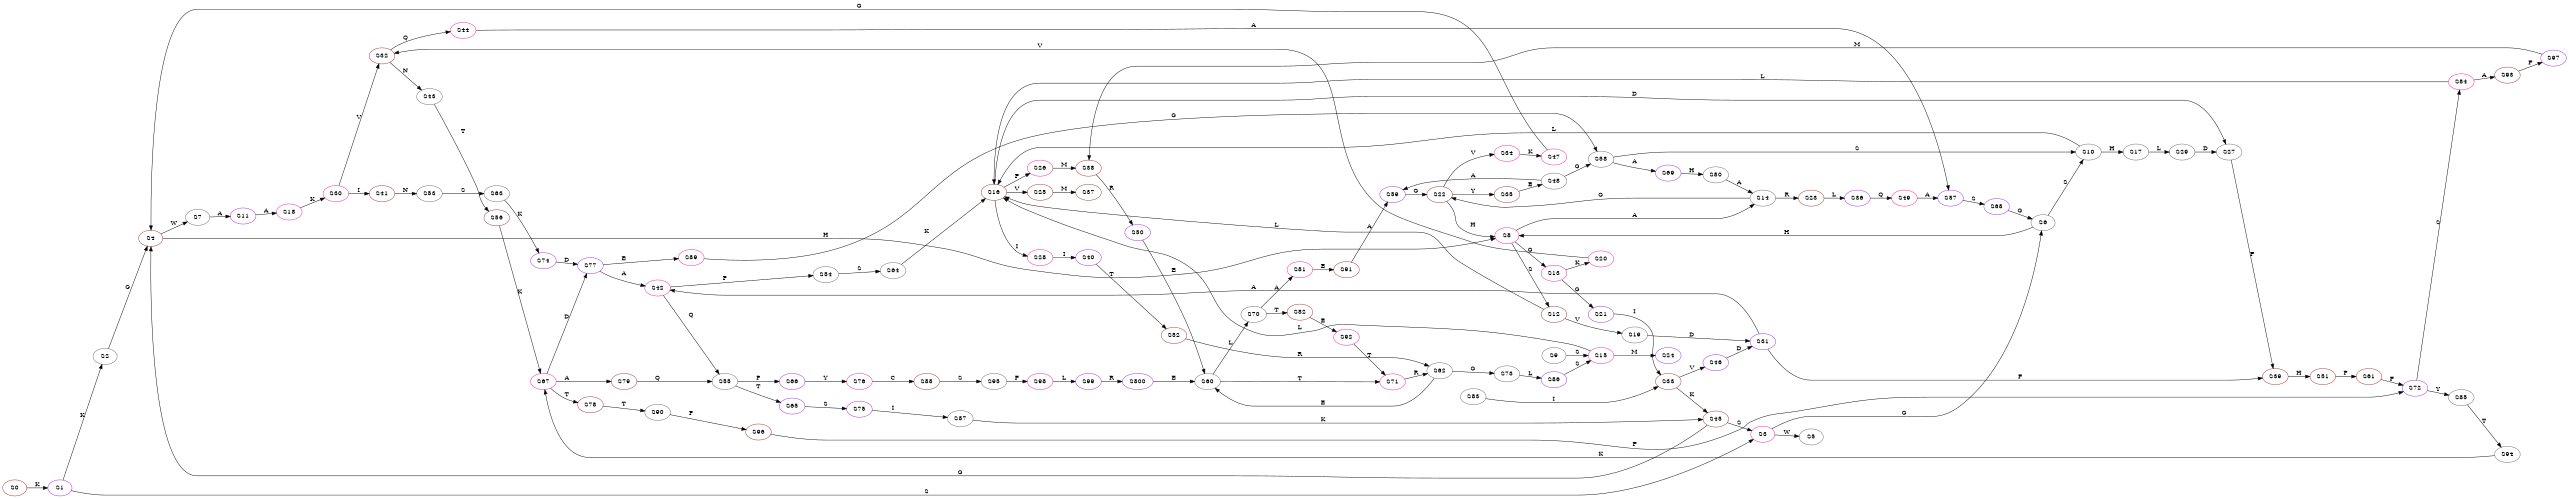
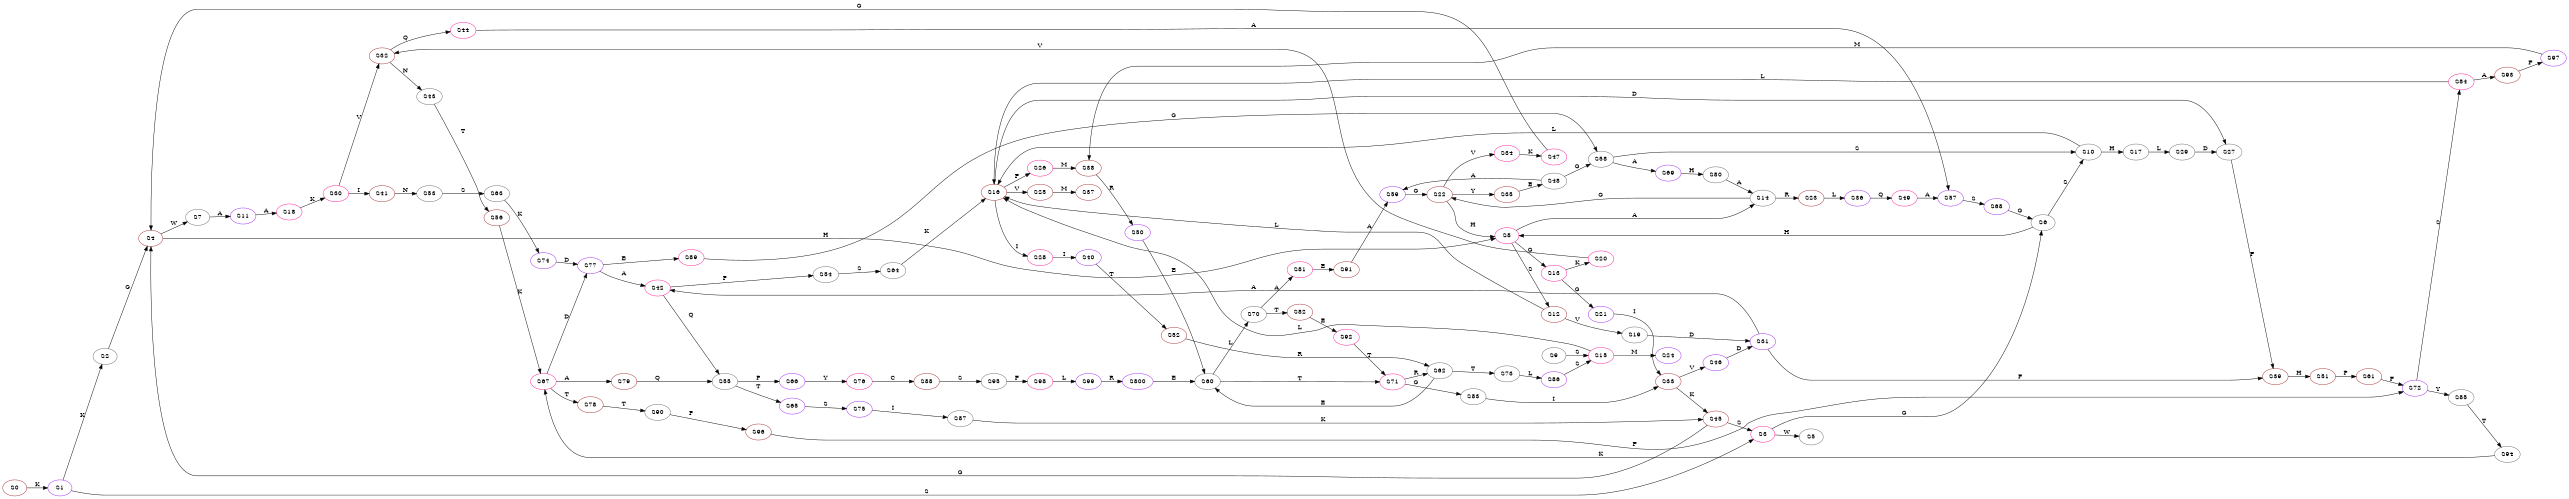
edge "S62" -> "S73": label "G" -> "T"
edge "S71" -> "S83": added, label "G"
